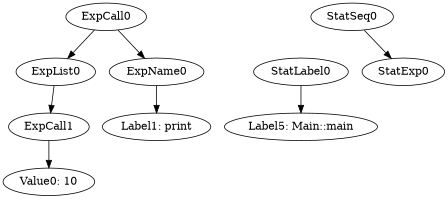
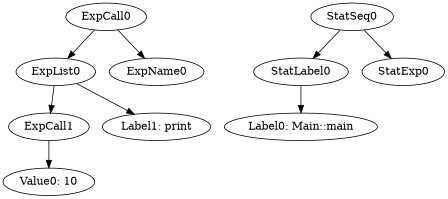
edge "StatSeq0" -> "StatLabel0": added
edge "ExpName0" -> "Label1: print": now "ExpList0" -> "Label1: print"
node "Label5: Main::main": label "Label5: Main::main" -> "Label0: Main::main"
